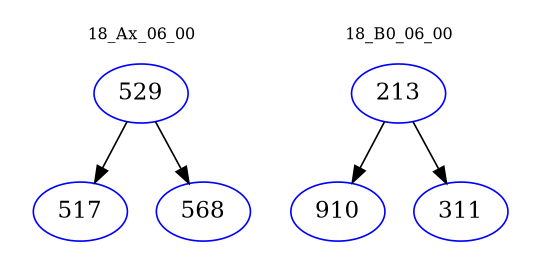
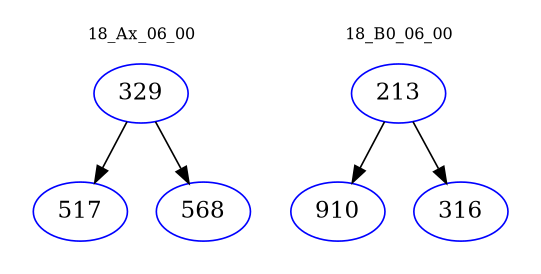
node "529": label "529" -> "329"
node "311": label "311" -> "316"
